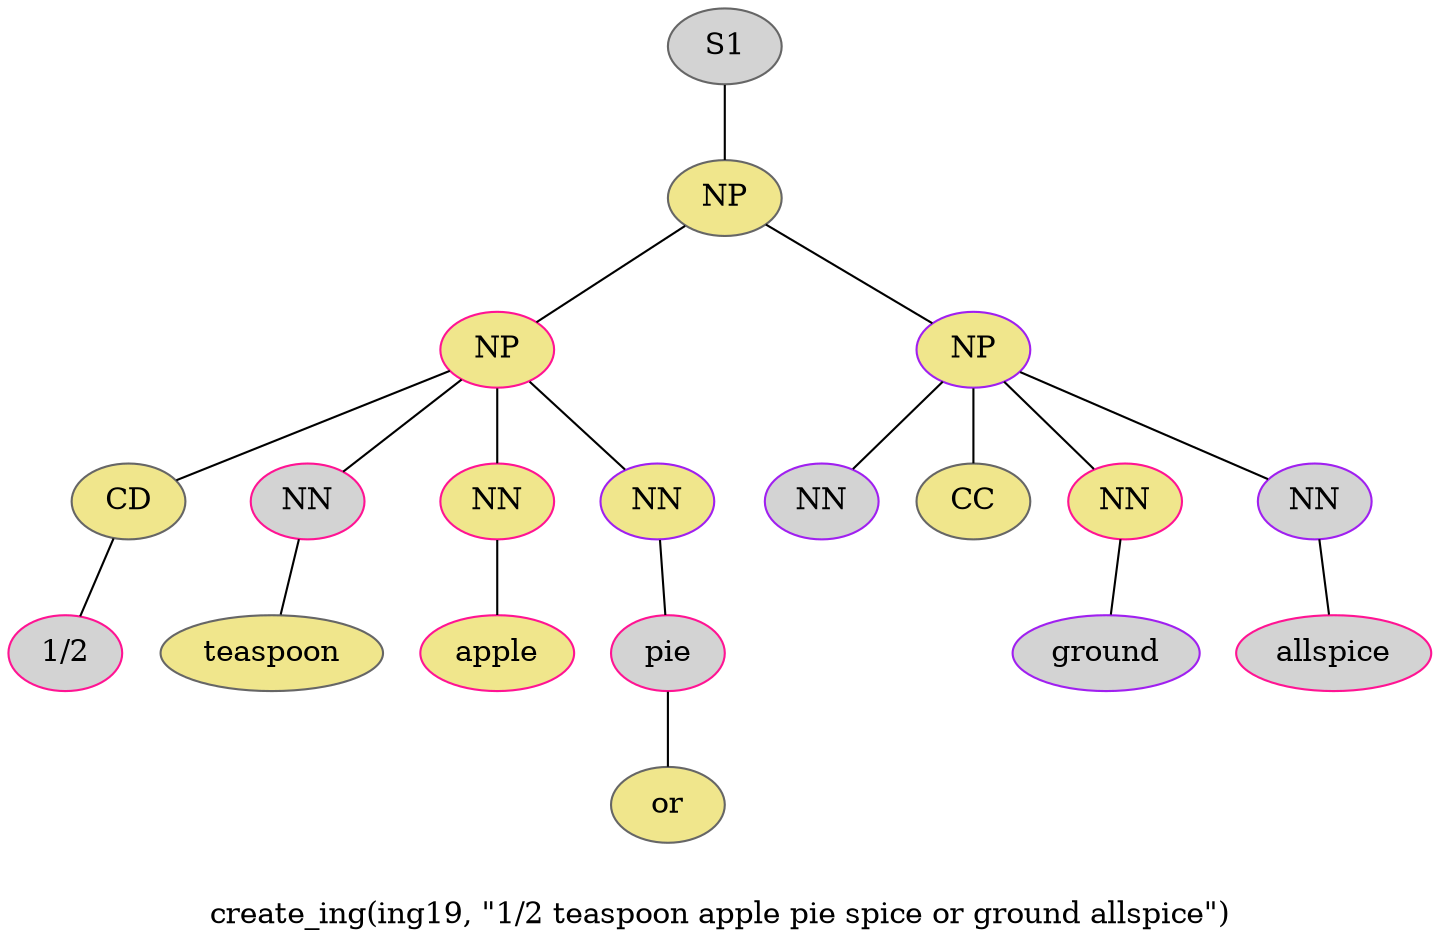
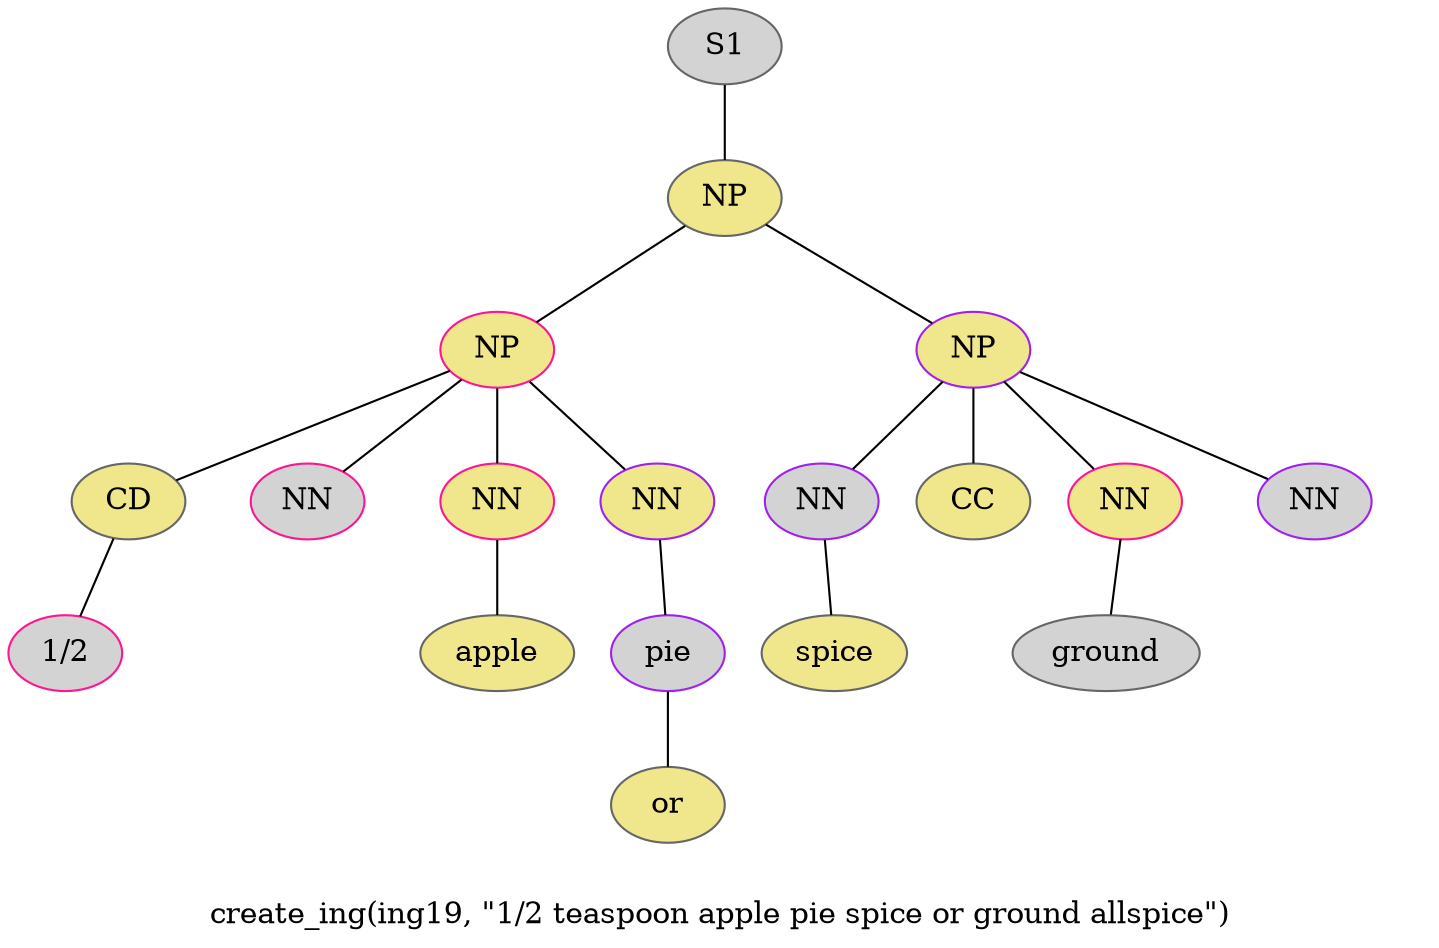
node "teaspoon": removed
node "apple": color deeppink -> gray40
node "pie": color deeppink -> purple
node "spice": added
node "ground": color purple -> gray40
node "allspice": removed
